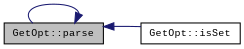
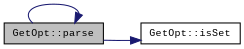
edge "GetOpt::isSet" -> "GetOpt::parse": reversed
